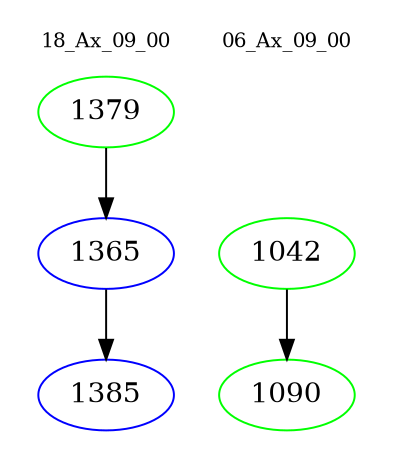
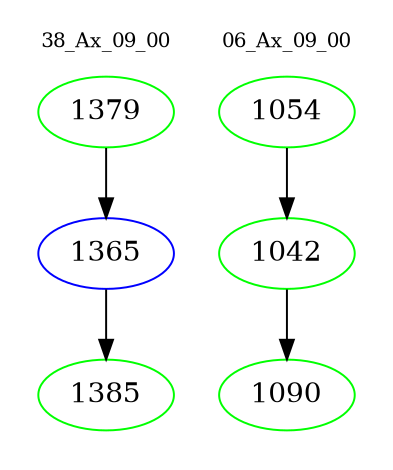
cluster "18_Ax_09_00": label "18_Ax_09_00" -> "38_Ax_09_00"
node "1054": added
node "1385": color blue -> green
